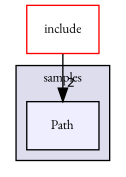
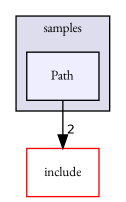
edge "include" -> "Path": reversed
